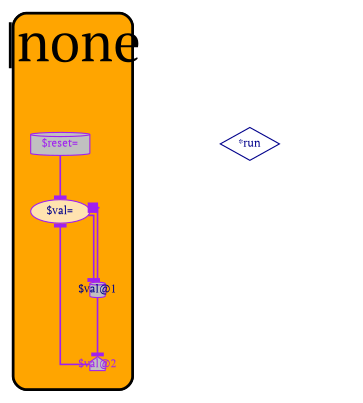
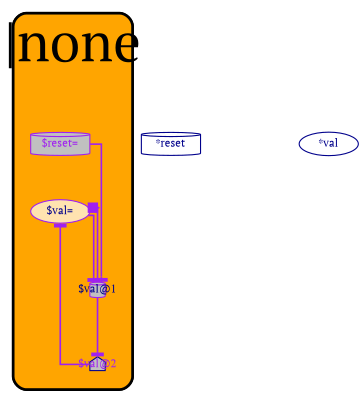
node "*reset": added
node "*run": removed
node "*val": added
edge "$reset=" -> "$val=": now "$reset=" -> "$val@1"
node "$val@2": color purple -> #00008b
